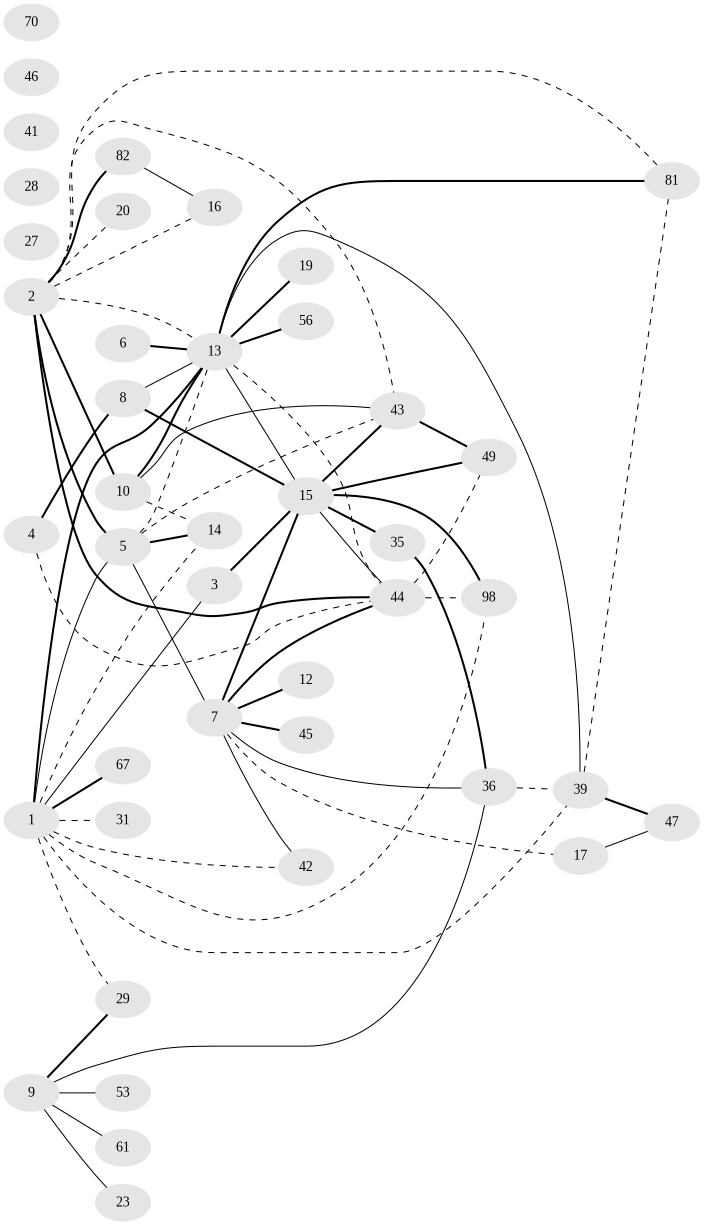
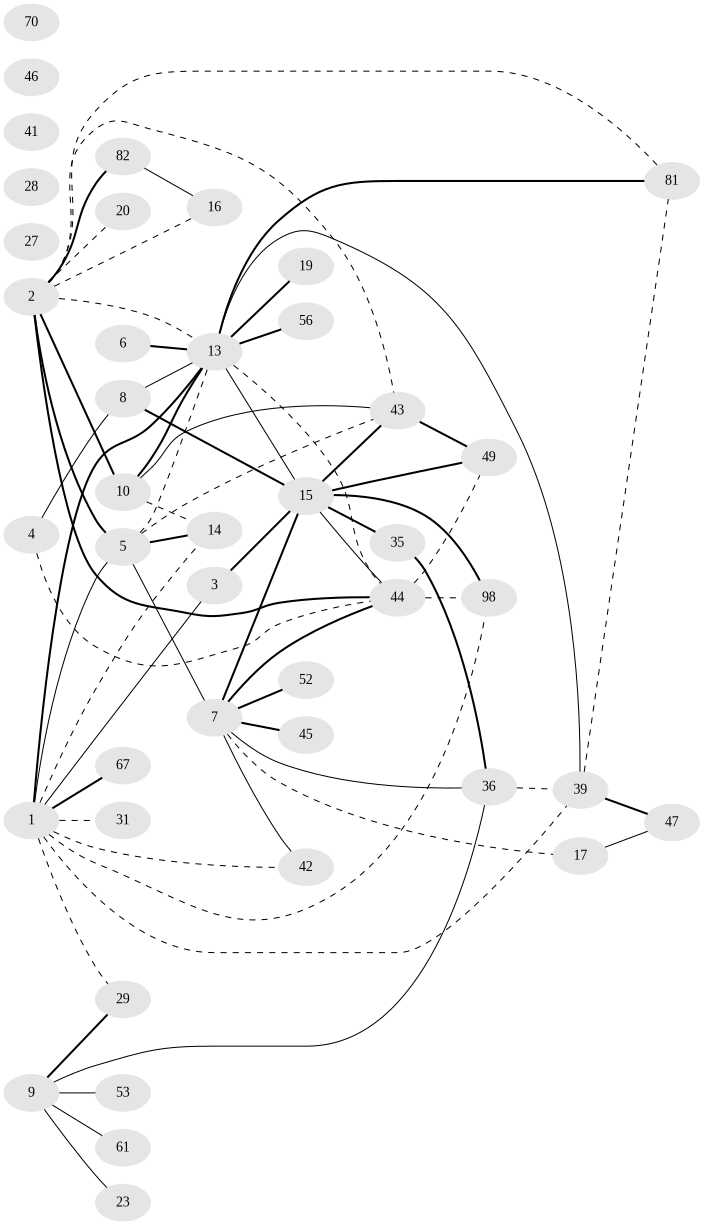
edge "8" -- "4": style bold -> solid
node "12": label "12" -> "52"
